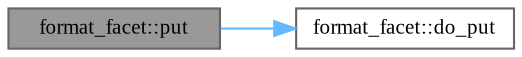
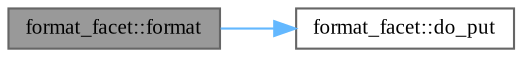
node "format_facet::put": label "format_facet::put" -> "format_facet::format"
